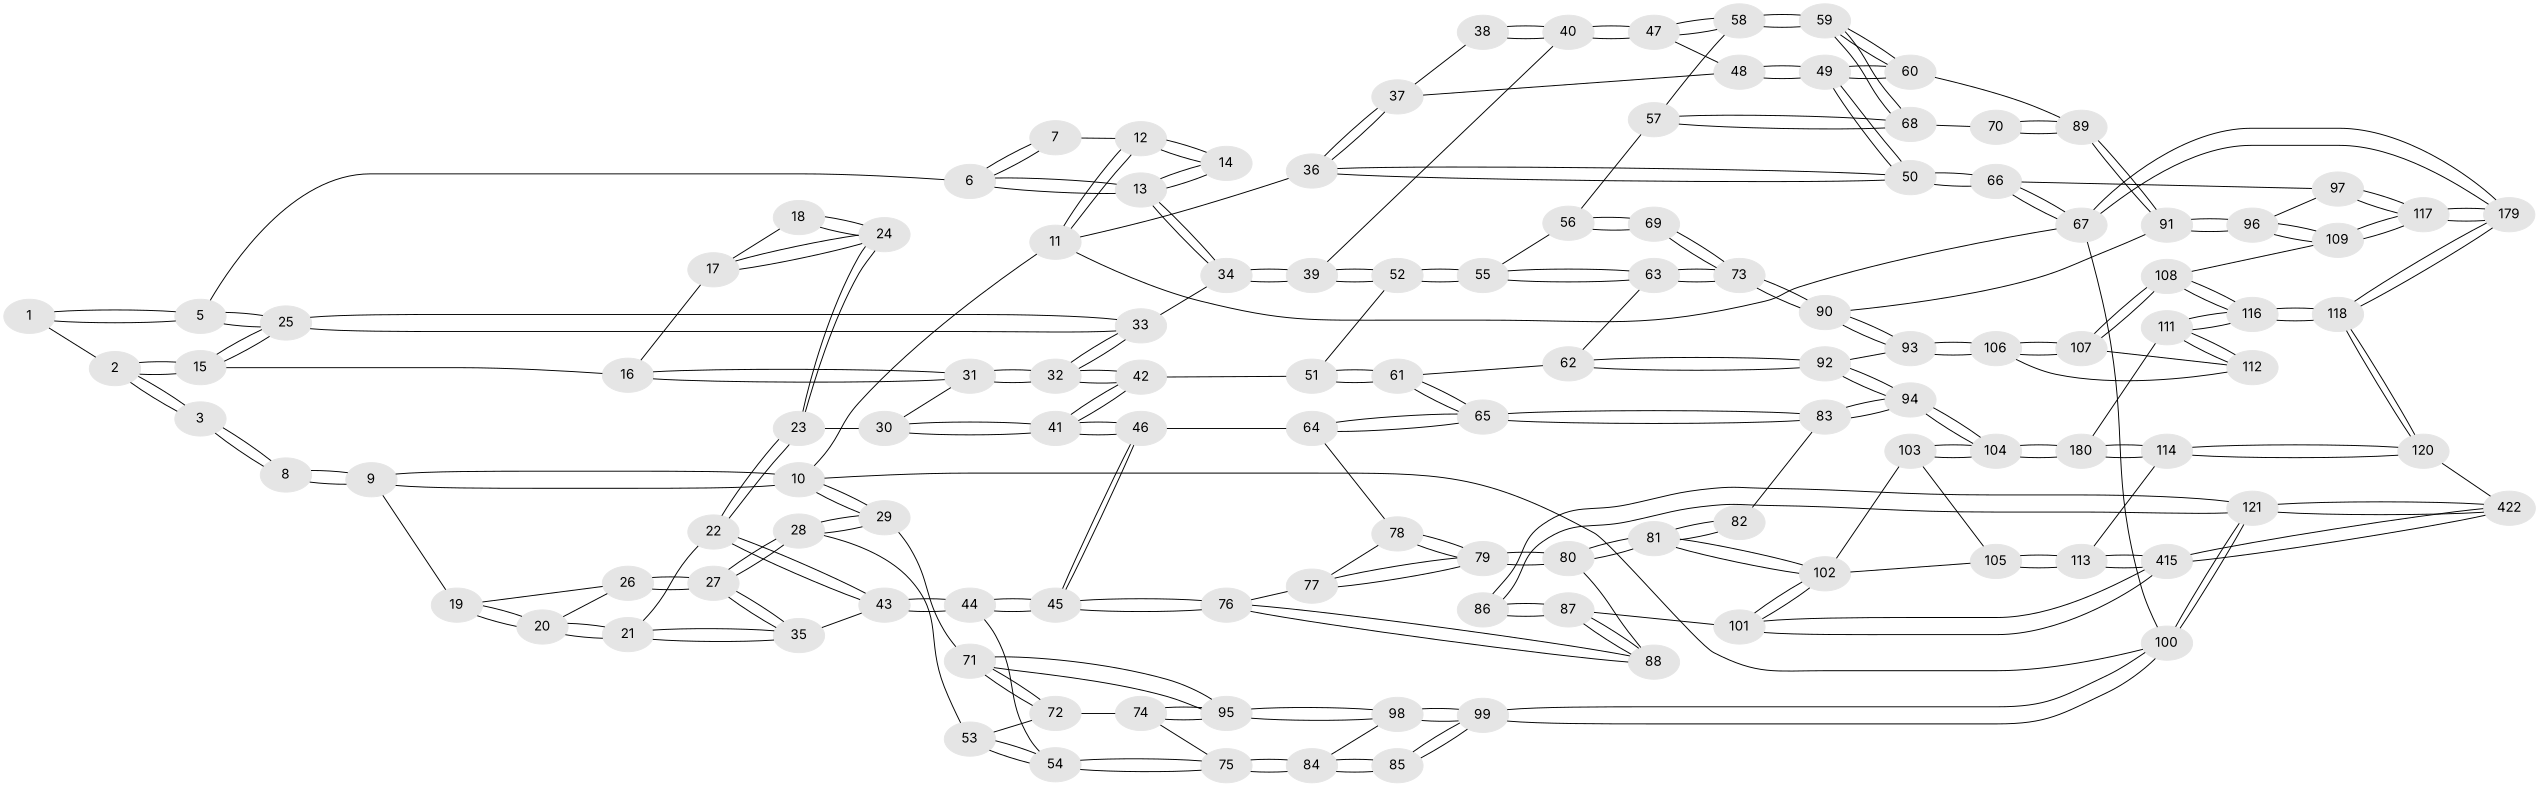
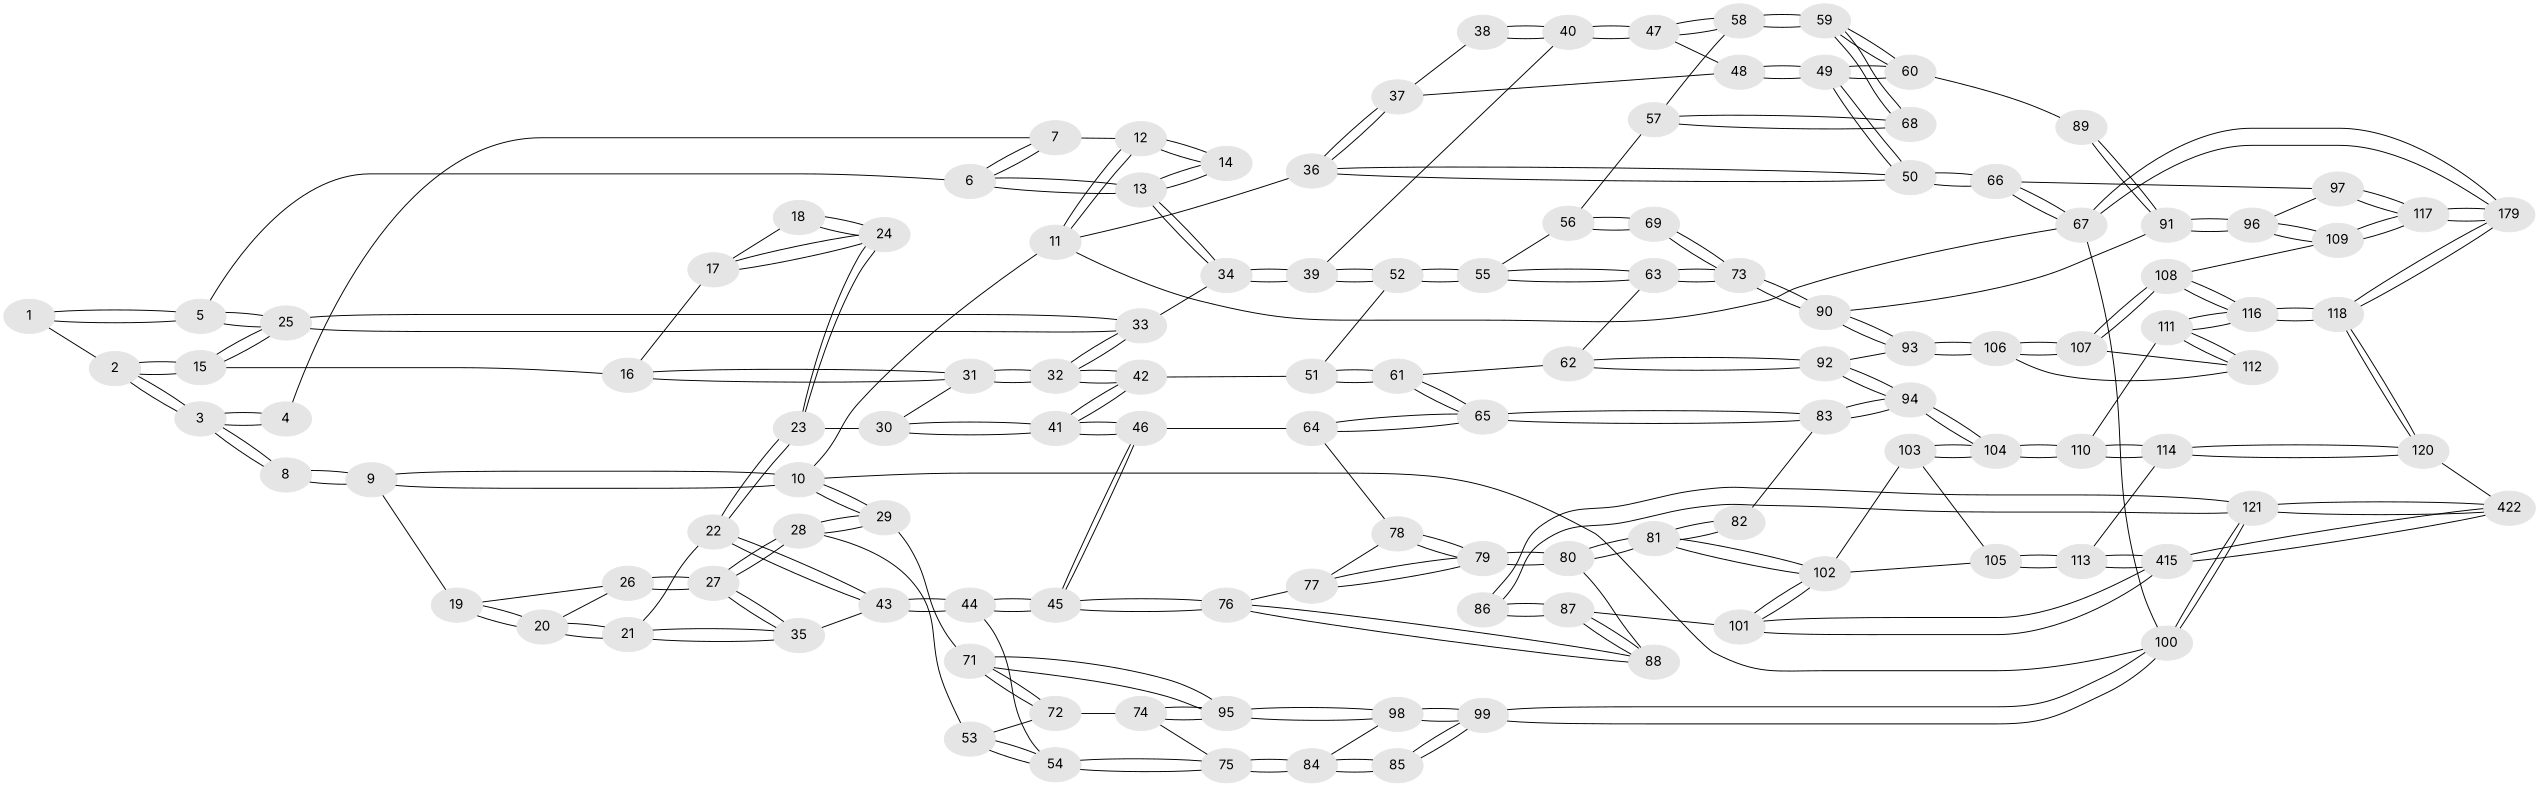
node "70": removed
node "4": added
node "180": label "180" -> "110"
